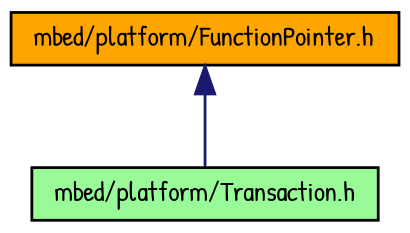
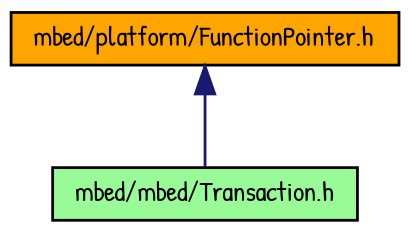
node "mbed/platform/Transaction.h": label "mbed/platform/Transaction.h" -> "mbed/mbed/Transaction.h"
